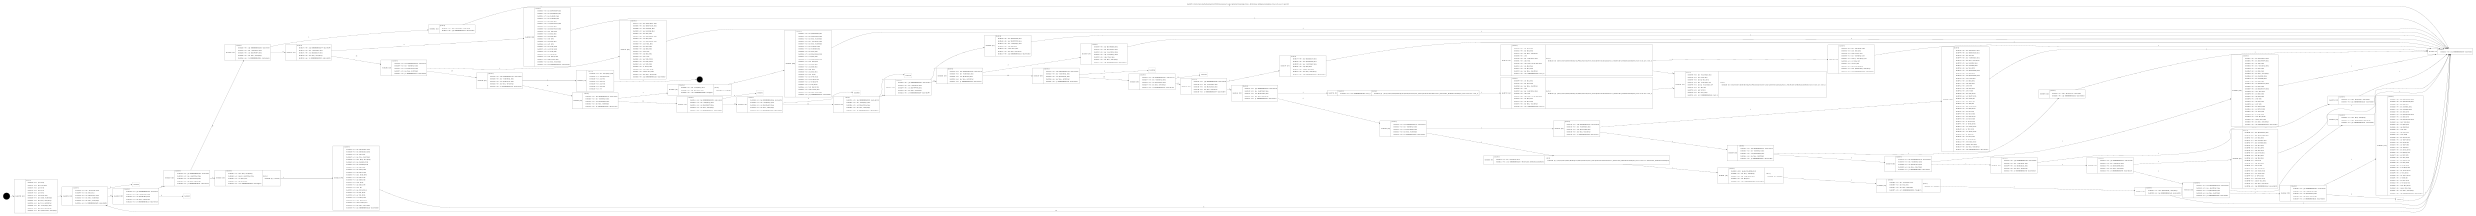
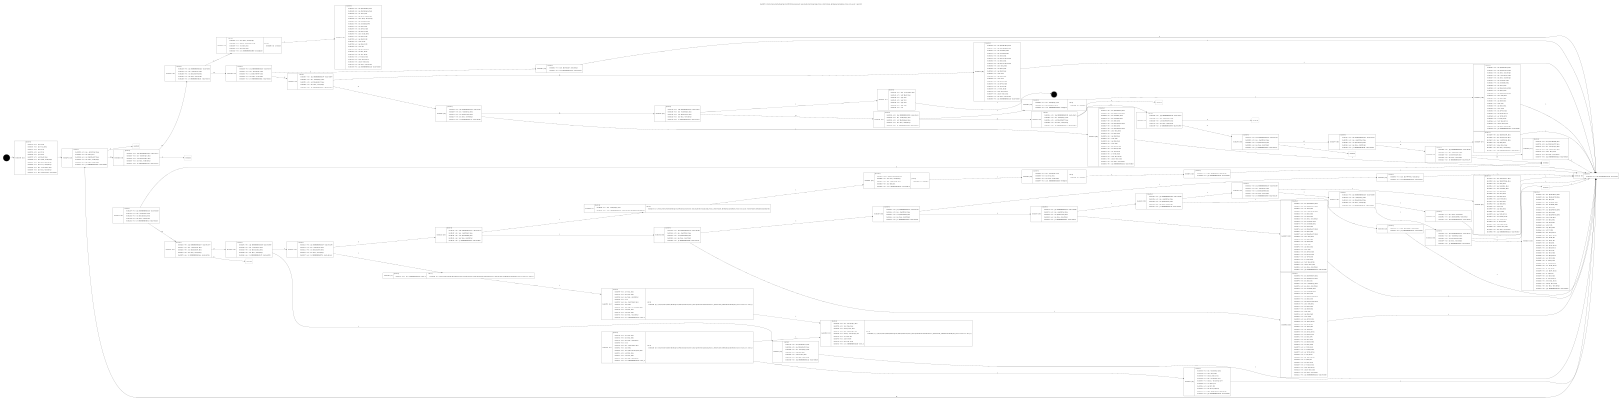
edge "0x4013b0 [25]" -> "0x4013c9 [25]": now "0x4013b0 [25]" -> "0x40151a"
